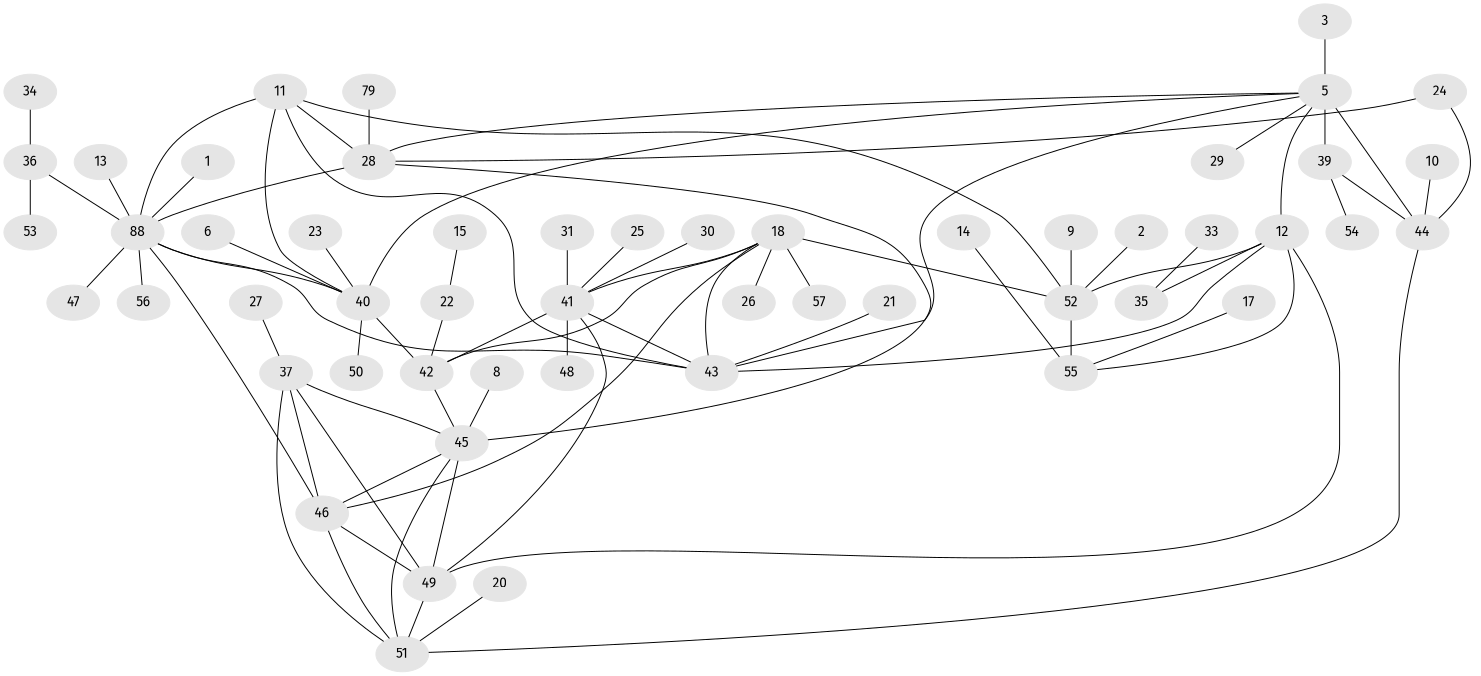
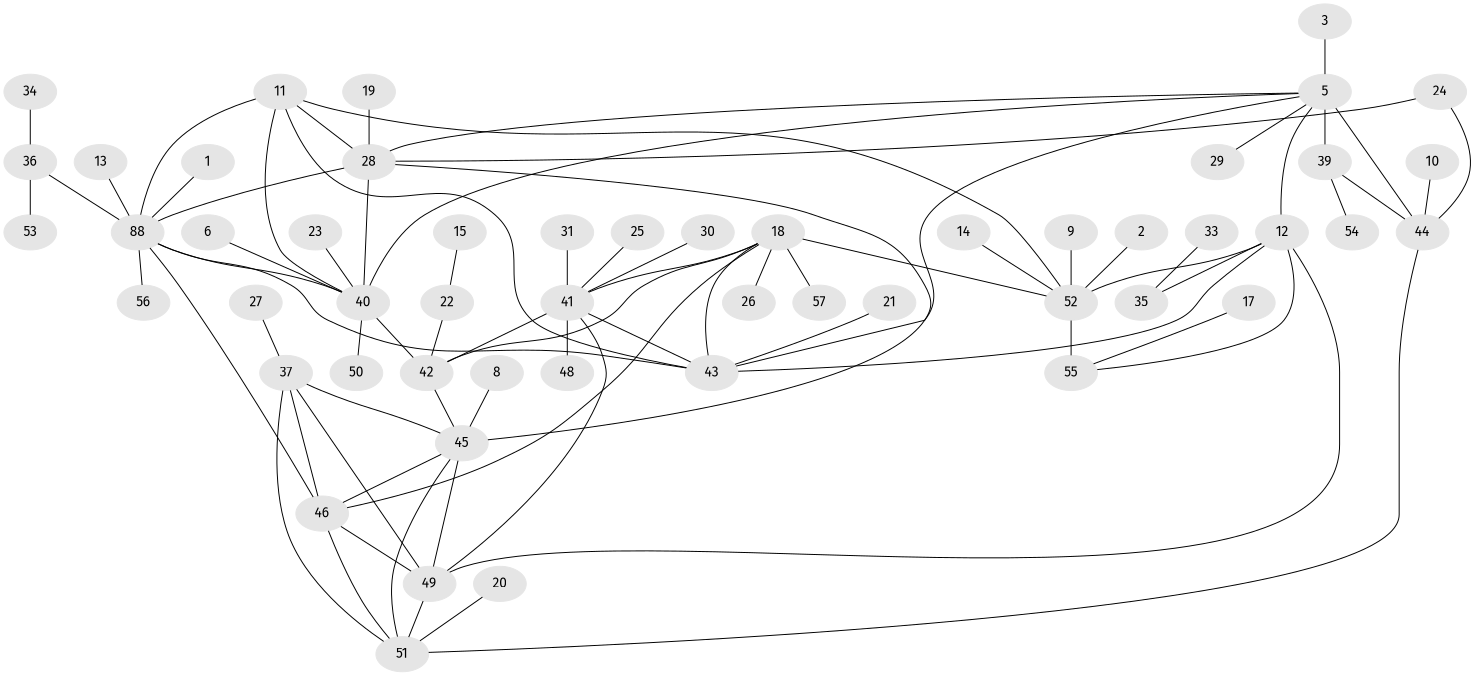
node "79": label "79" -> "19"
edge "28" -- "40": added
node "47": removed
edge "14" -- "55": now "14" -- "52"
